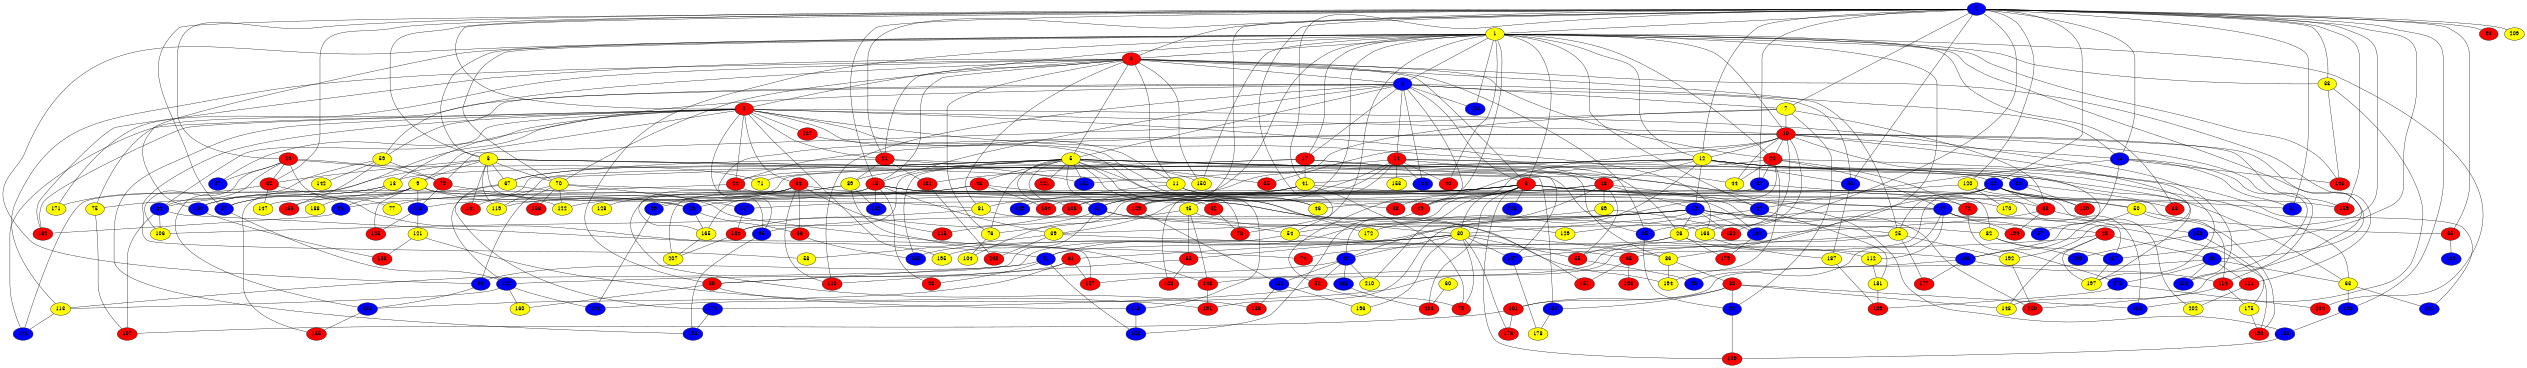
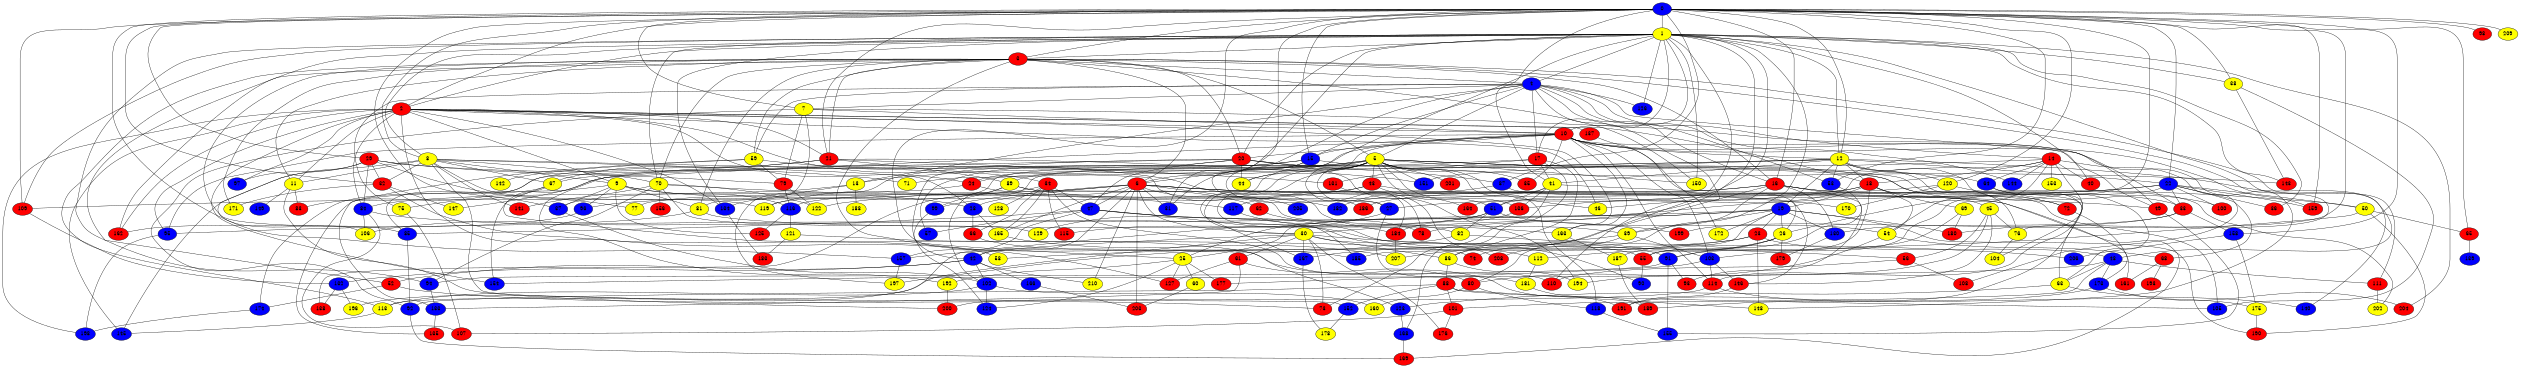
edge "12" -- "197": now "12" -- "120"
node "195": removed
edge "25" -- "60": added
